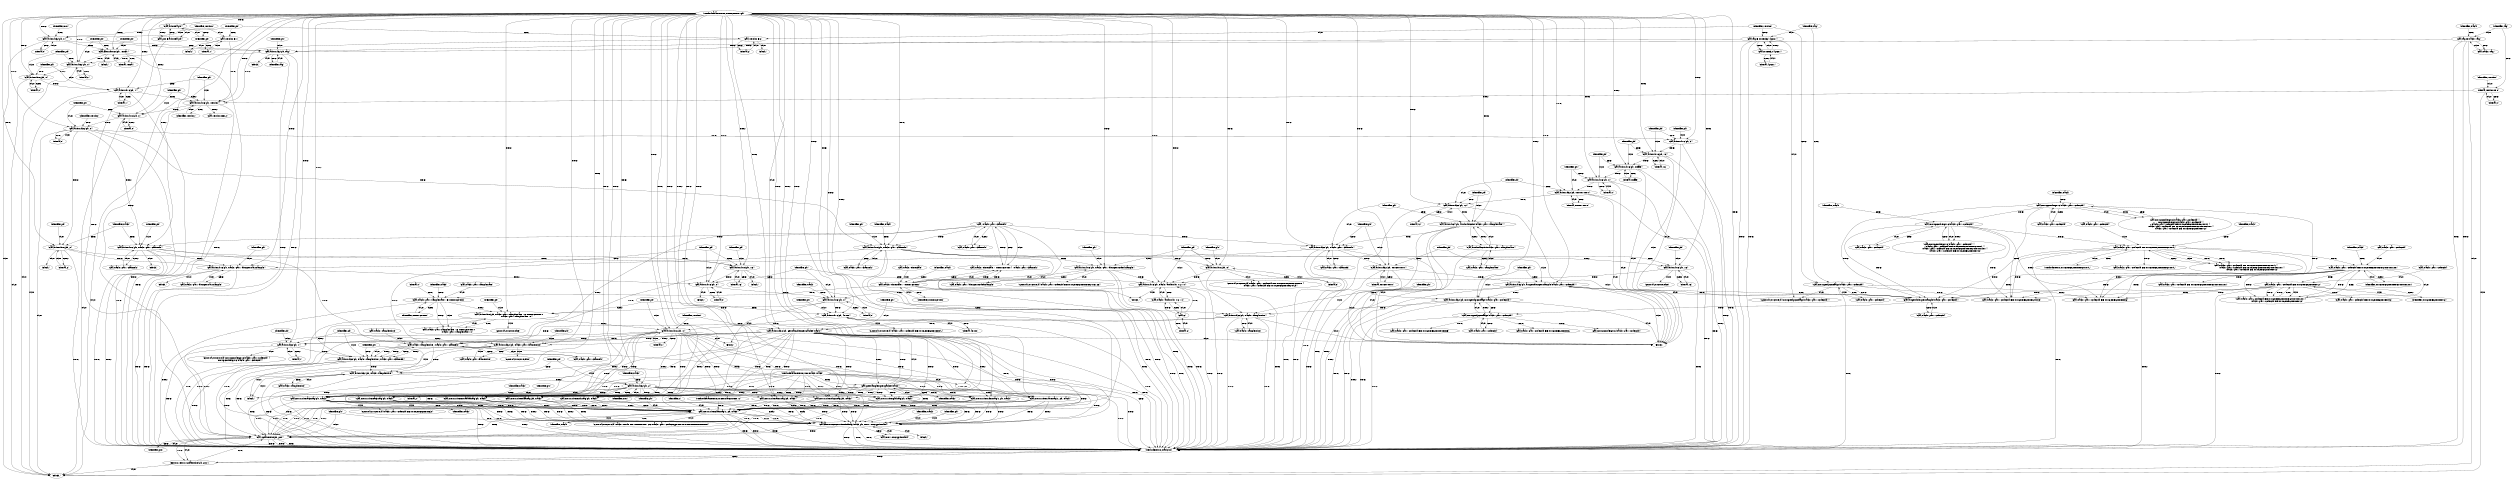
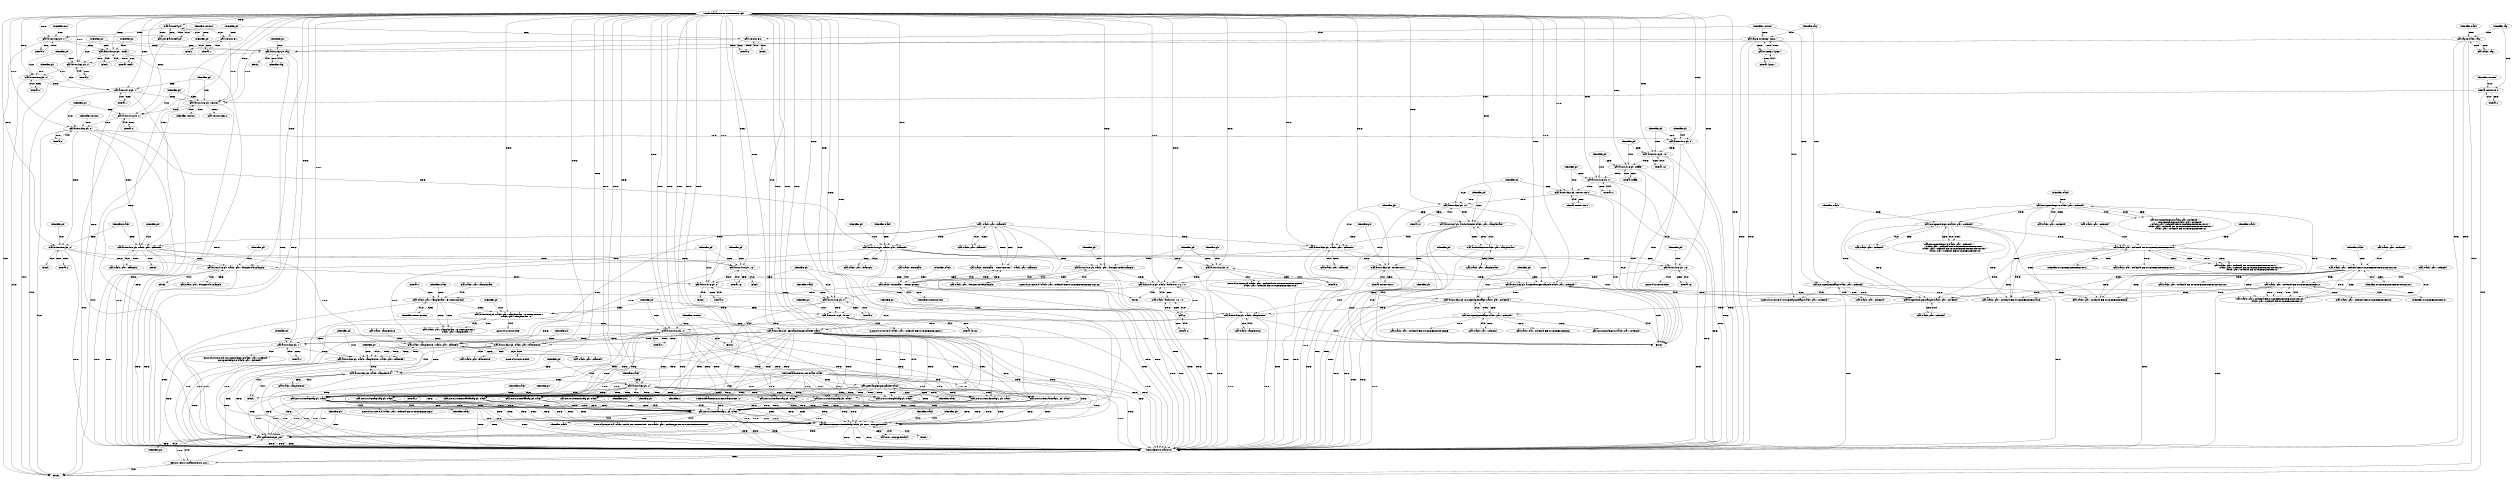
node "(MethodReturn,AV_CODEC_ID_ADPCM_MS)": label "(MethodReturn,AV_CODEC_ID_ADPCM_MS)" -> "(Identifier,AV_CODEC_ID_ADPCM_MS)"
edge "(MethodParameterIn,MOVTrack *track)" -> "(Call,mov_write_extradata_tag(pb, track))": label "DDG: " -> "AST: "
